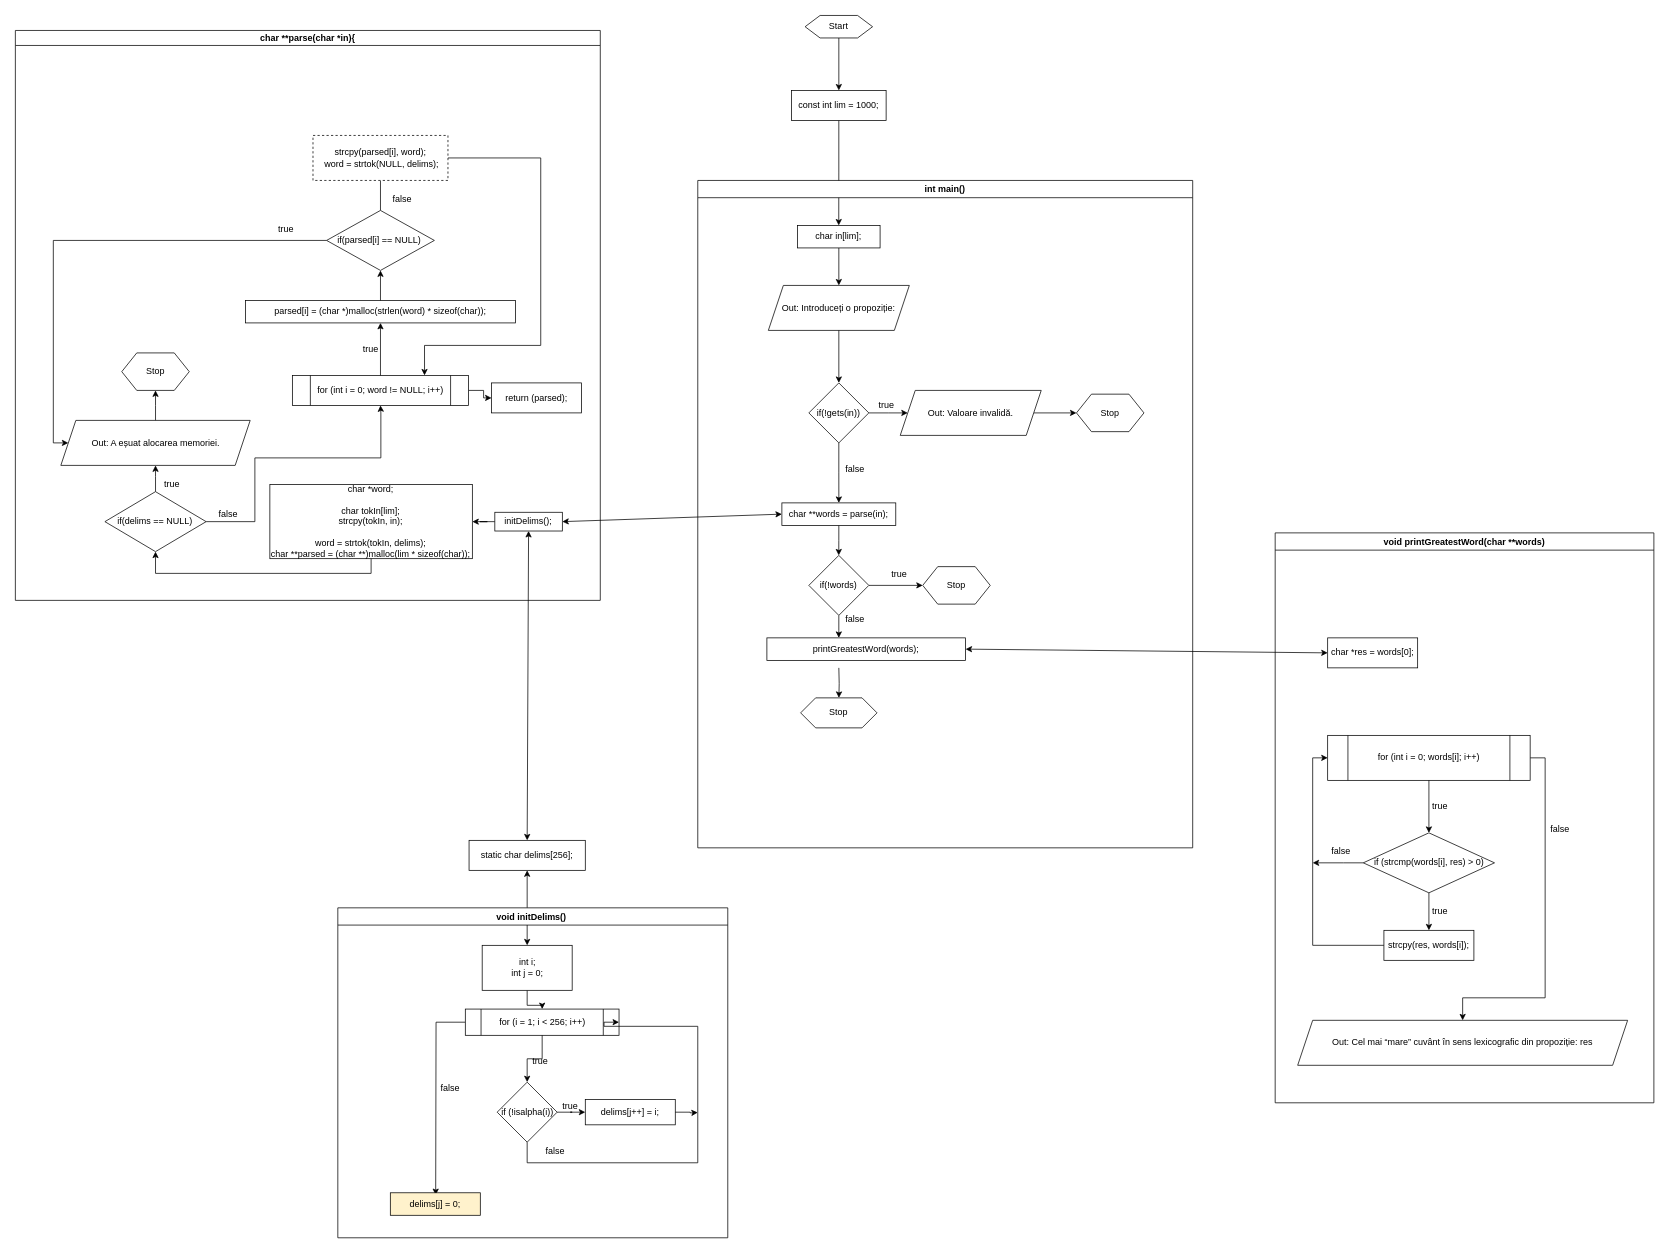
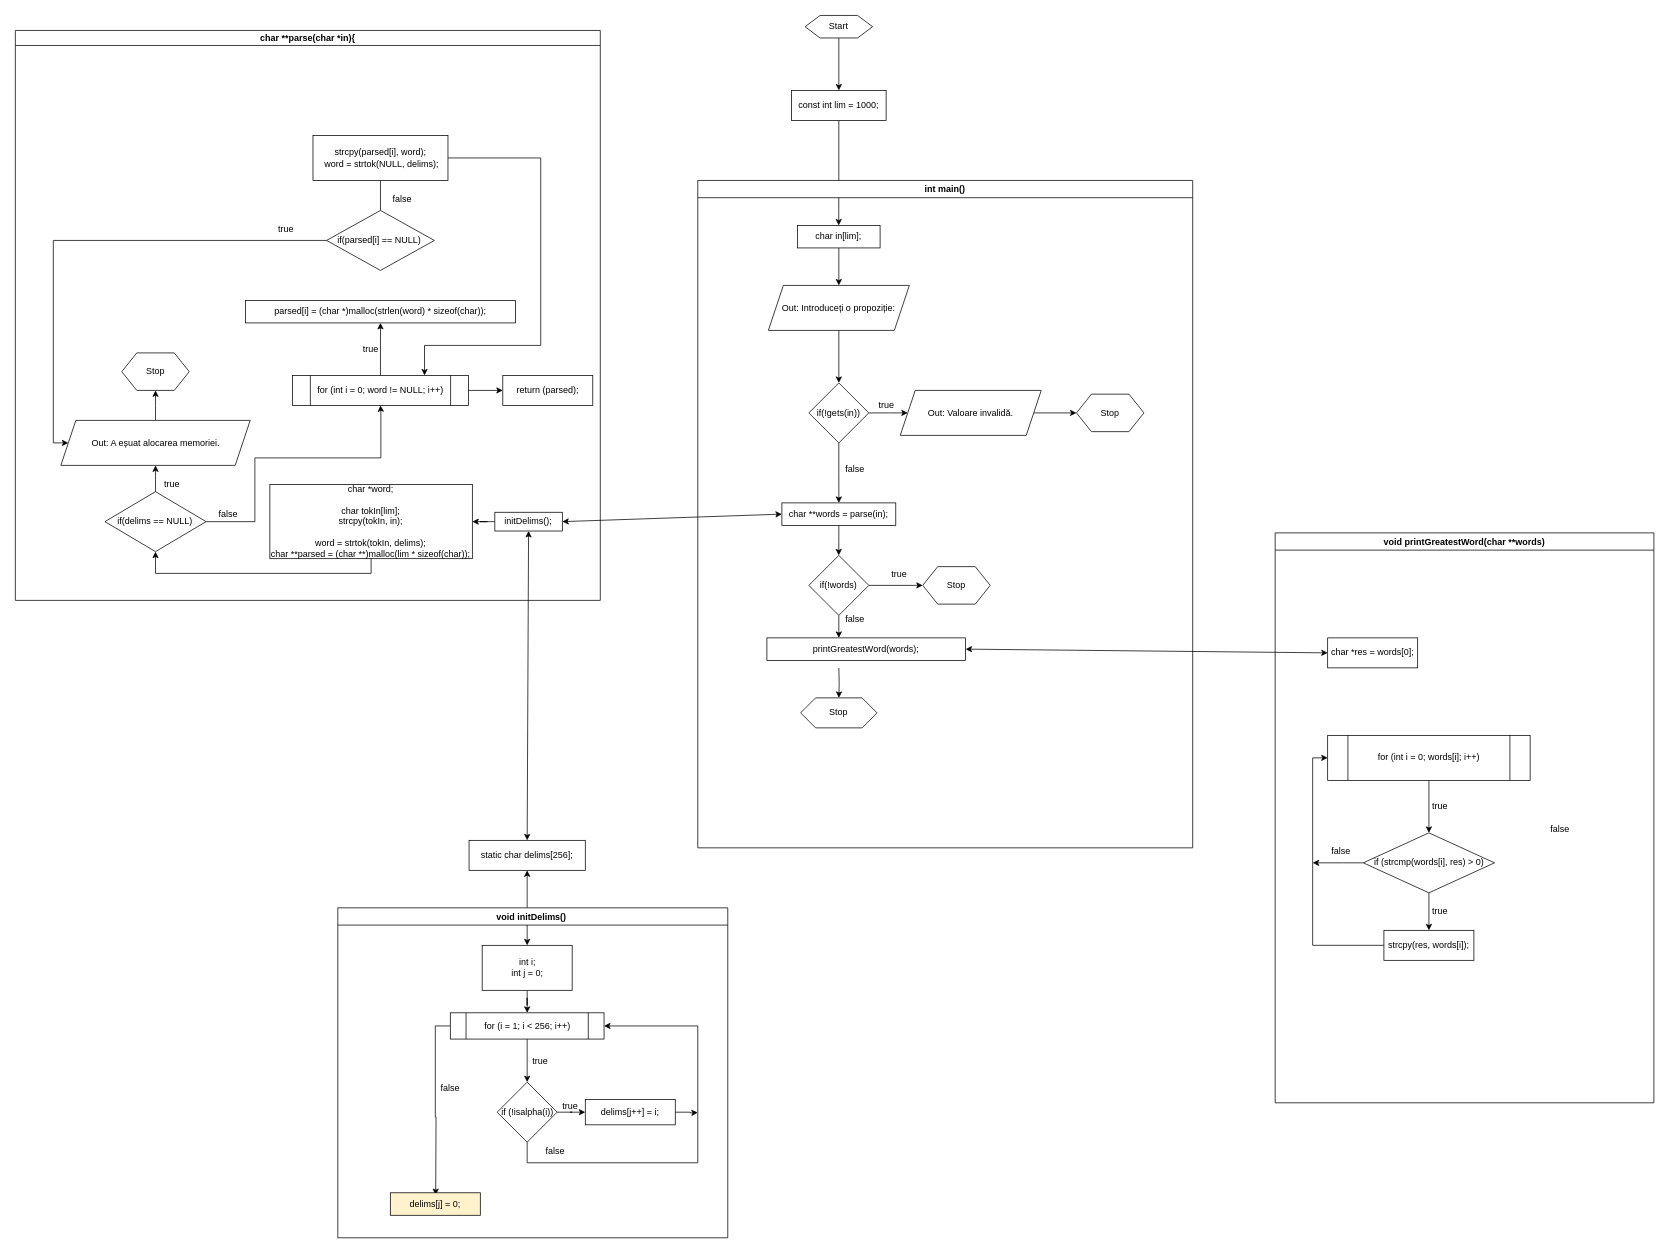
node "strcpy(parsed[i], word); word = strtok(NULL, delims);": style dashed -> solid
edge "parsed[i] = (char *)malloc(strlen(word) * sizeof(char));" -> "if(parsed[i] == NULL)": removed
node "return (parsed);": moved (537, 398) -> (548, 390)
edge "for (int i = 0; words[i]; i++)" -> "Out: Cel mai “mare” cuvânt în sens lexicografic din propoziție: res": removed
node "for (i = 1; i < 256; i++)": moved (542, 1022) -> (527, 1026)
node "Out: Cel mai “mare” cuvânt în sens lexicografic din propoziție: res": removed
